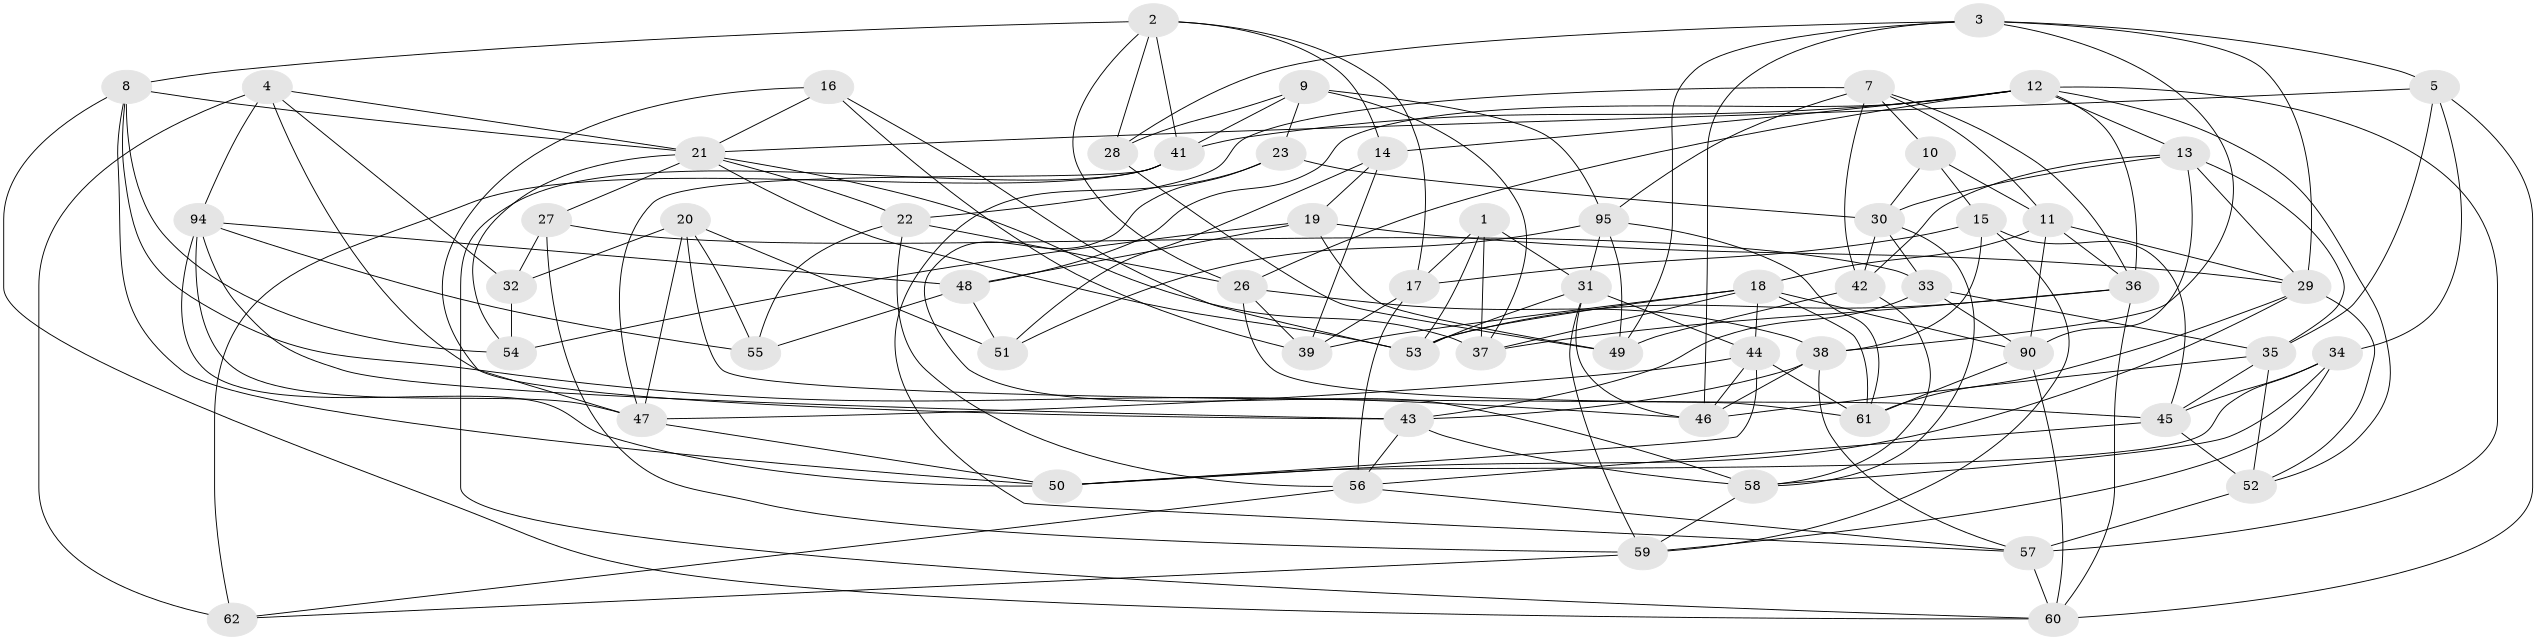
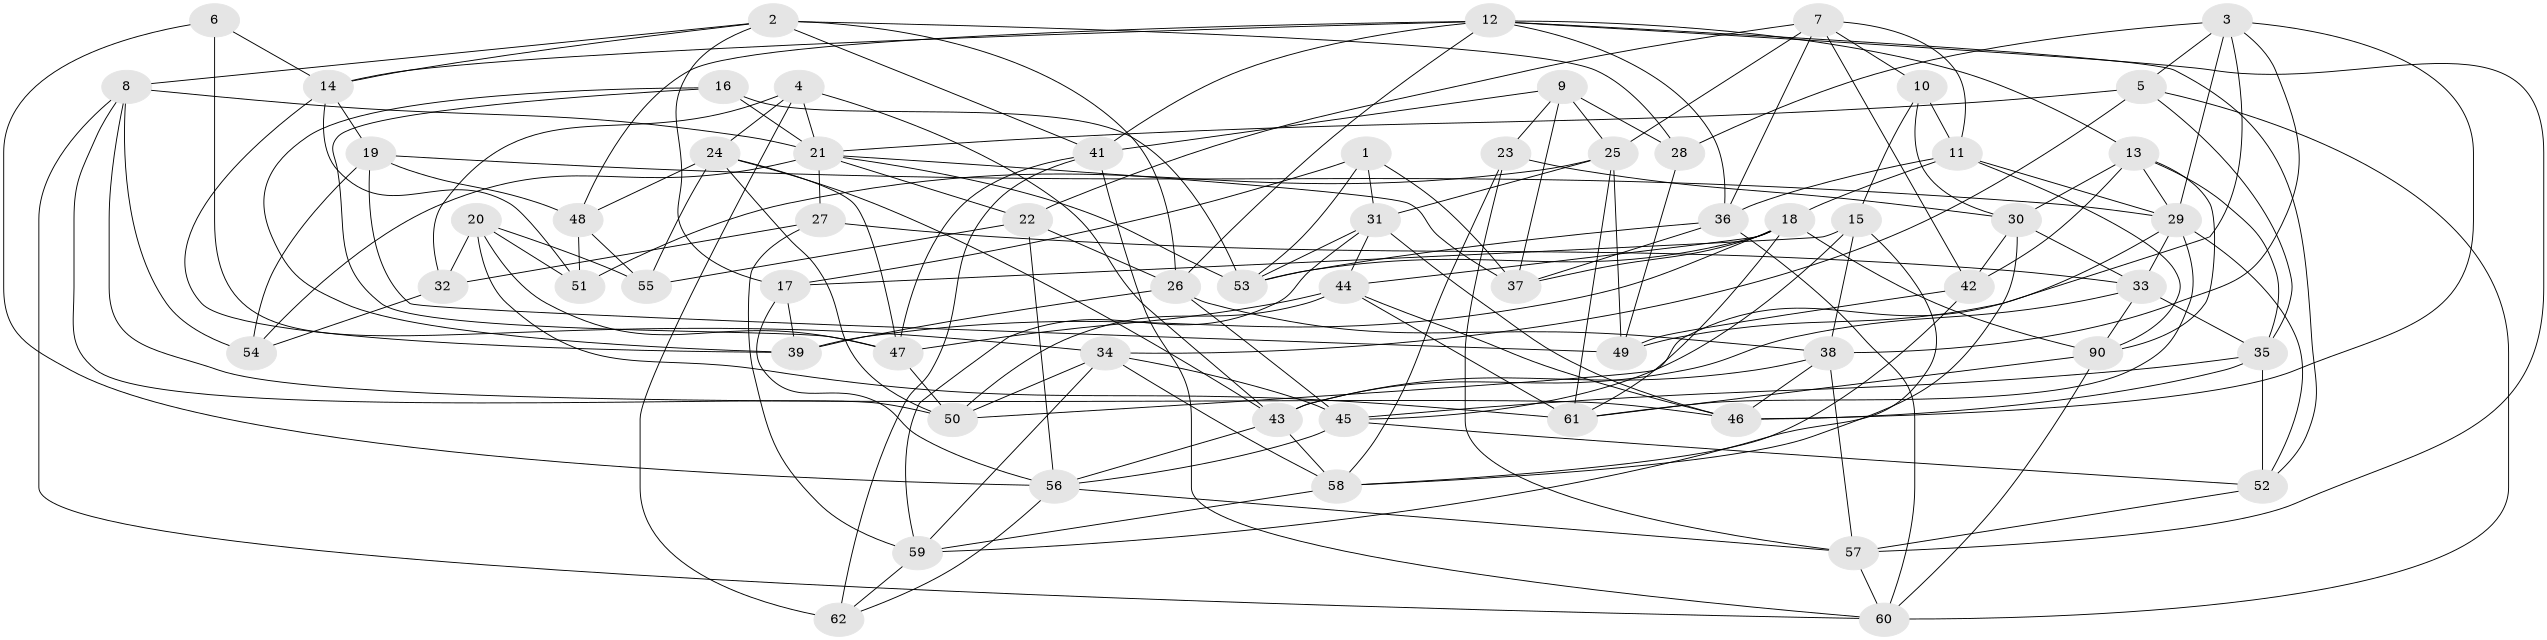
node "6": added
node "94": label "94" -> "24"
node "95": label "95" -> "25"
edge "29" -- "33": added
